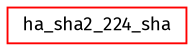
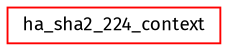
node "ha_sha2_224_sha": label "ha_sha2_224_sha" -> "ha_sha2_224_context"
